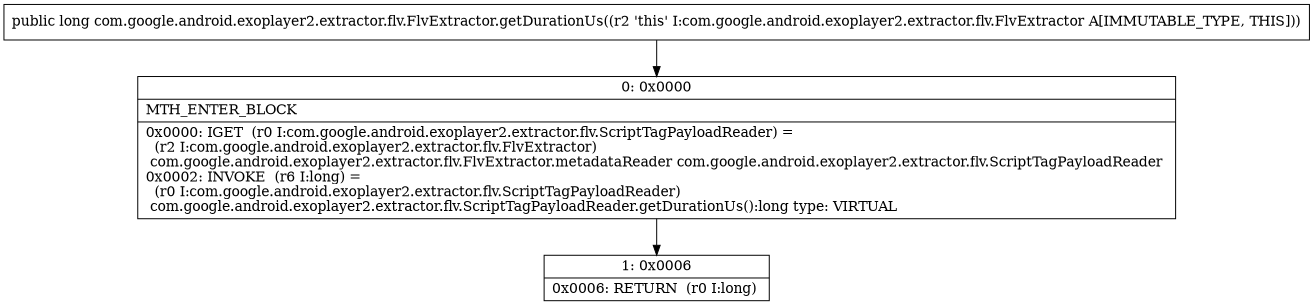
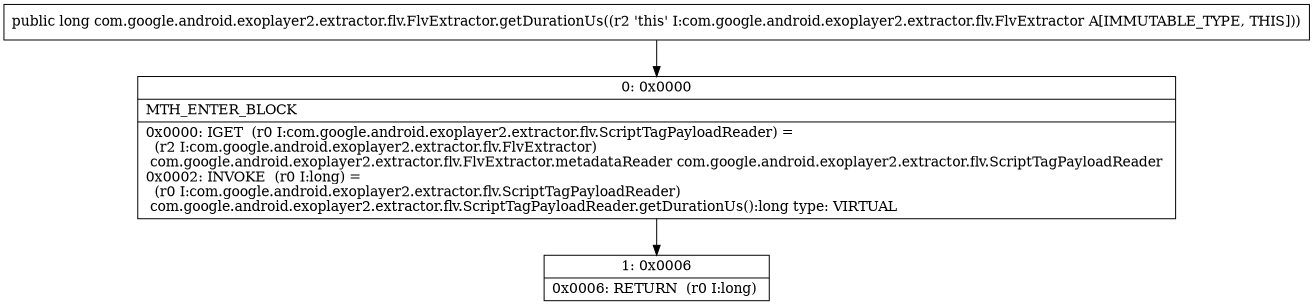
node "0: 0x0000": text "0x0002: INVOKE  (r6 I:long) =" -> "0x0002: INVOKE  (r0 I:long) ="
